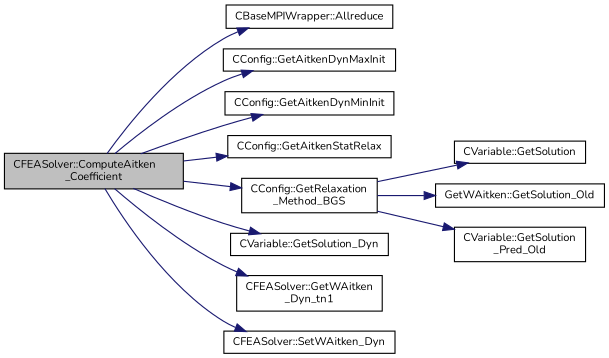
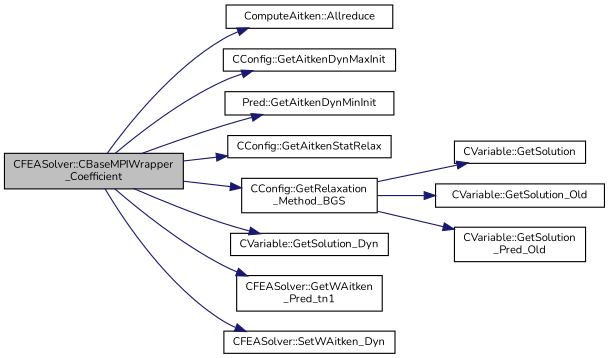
node "CBaseMPIWrapper::Allreduce": label "CBaseMPIWrapper::Allreduce" -> "ComputeAitken::Allreduce"
node "CConfig::GetAitkenDynMinInit": label "CConfig::GetAitkenDynMinInit" -> "Pred::GetAitkenDynMinInit"
node "CFEASolver::ComputeAitken _Coefficient": label "CFEASolver::ComputeAitken _Coefficient" -> "CFEASolver::CBaseMPIWrapper _Coefficient"
node "GetWAitken::GetSolution_Old": label "GetWAitken::GetSolution_Old" -> "CVariable::GetSolution_Old"
node "CFEASolver::GetWAitken _Dyn_tn1": label "CFEASolver::GetWAitken _Dyn_tn1" -> "CFEASolver::GetWAitken _Pred_tn1"
